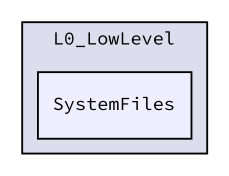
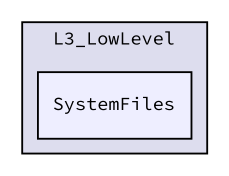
cluster "L0_LowLevel": label "L0_LowLevel" -> "L3_LowLevel"
